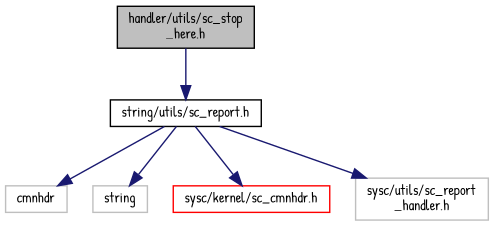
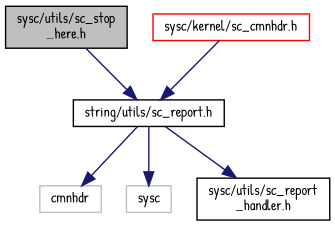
node "handler/utils/sc_stop _here.h": label "handler/utils/sc_stop _here.h" -> "sysc/utils/sc_stop _here.h"
edge "string/utils/sc_report.h" -> "sysc/kernel/sc_cmnhdr.h": reversed
node "string": label "string" -> "sysc"
node "sysc/utils/sc_report _handler.h": color grey75 -> black
